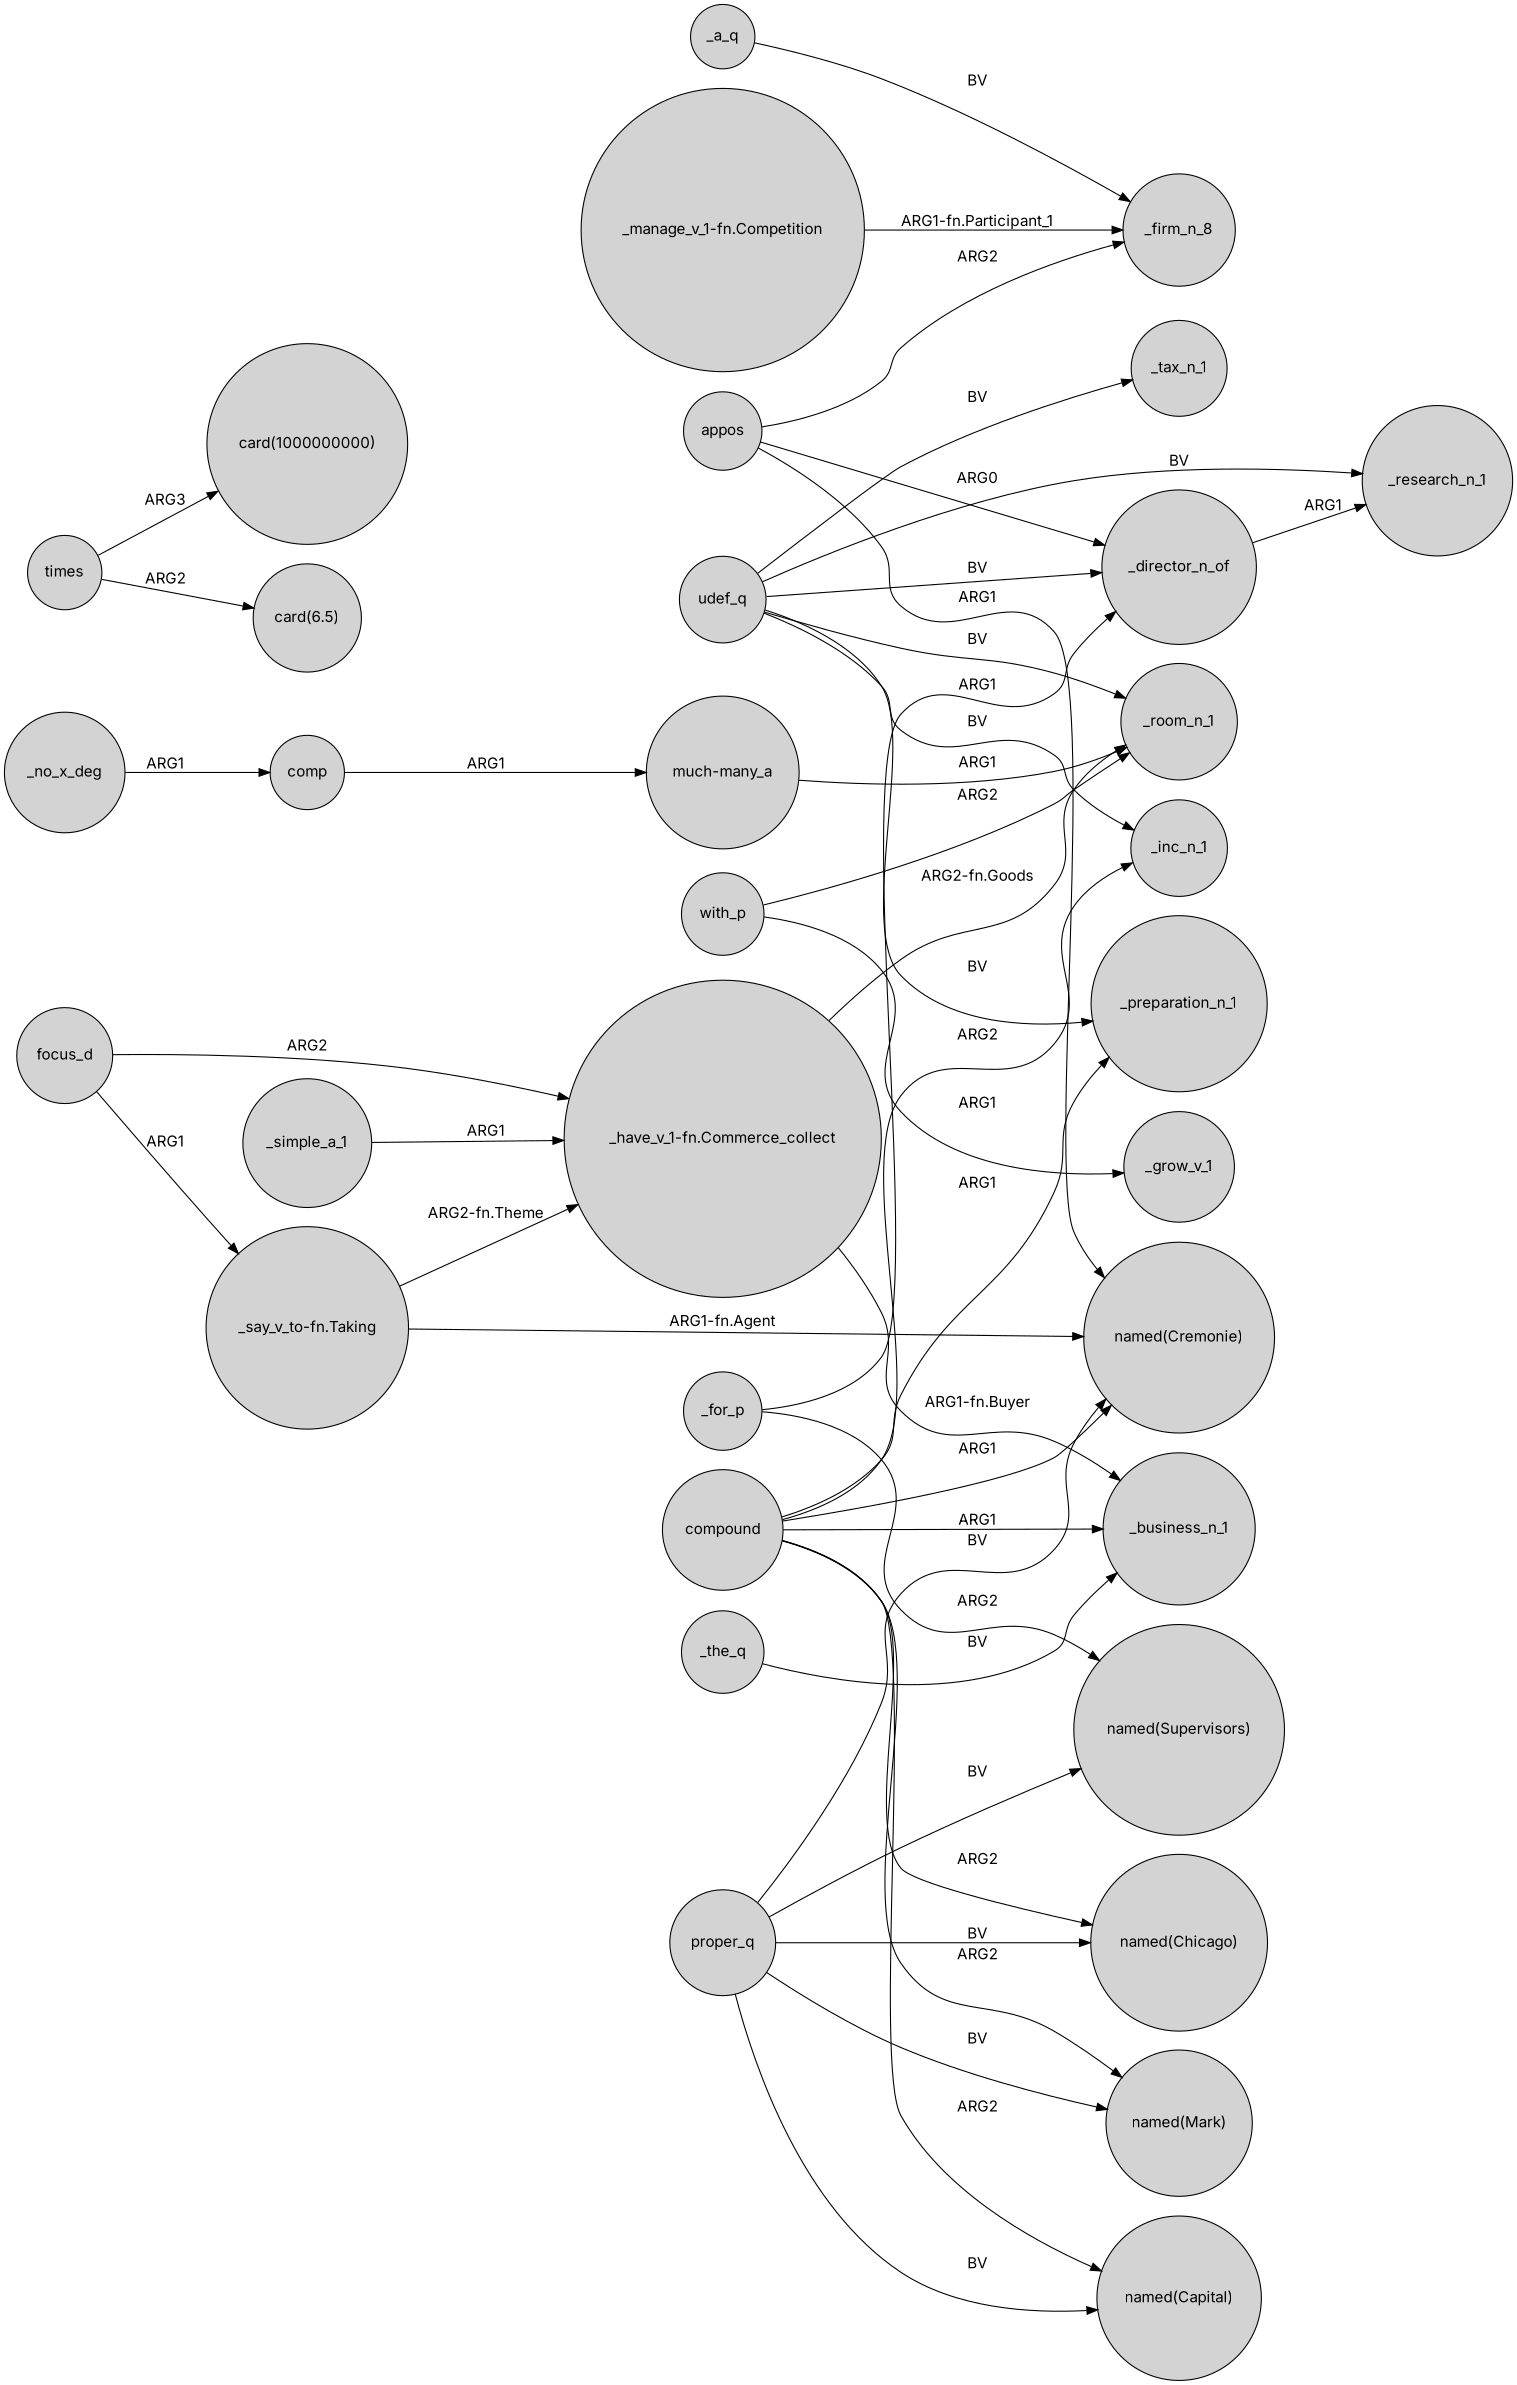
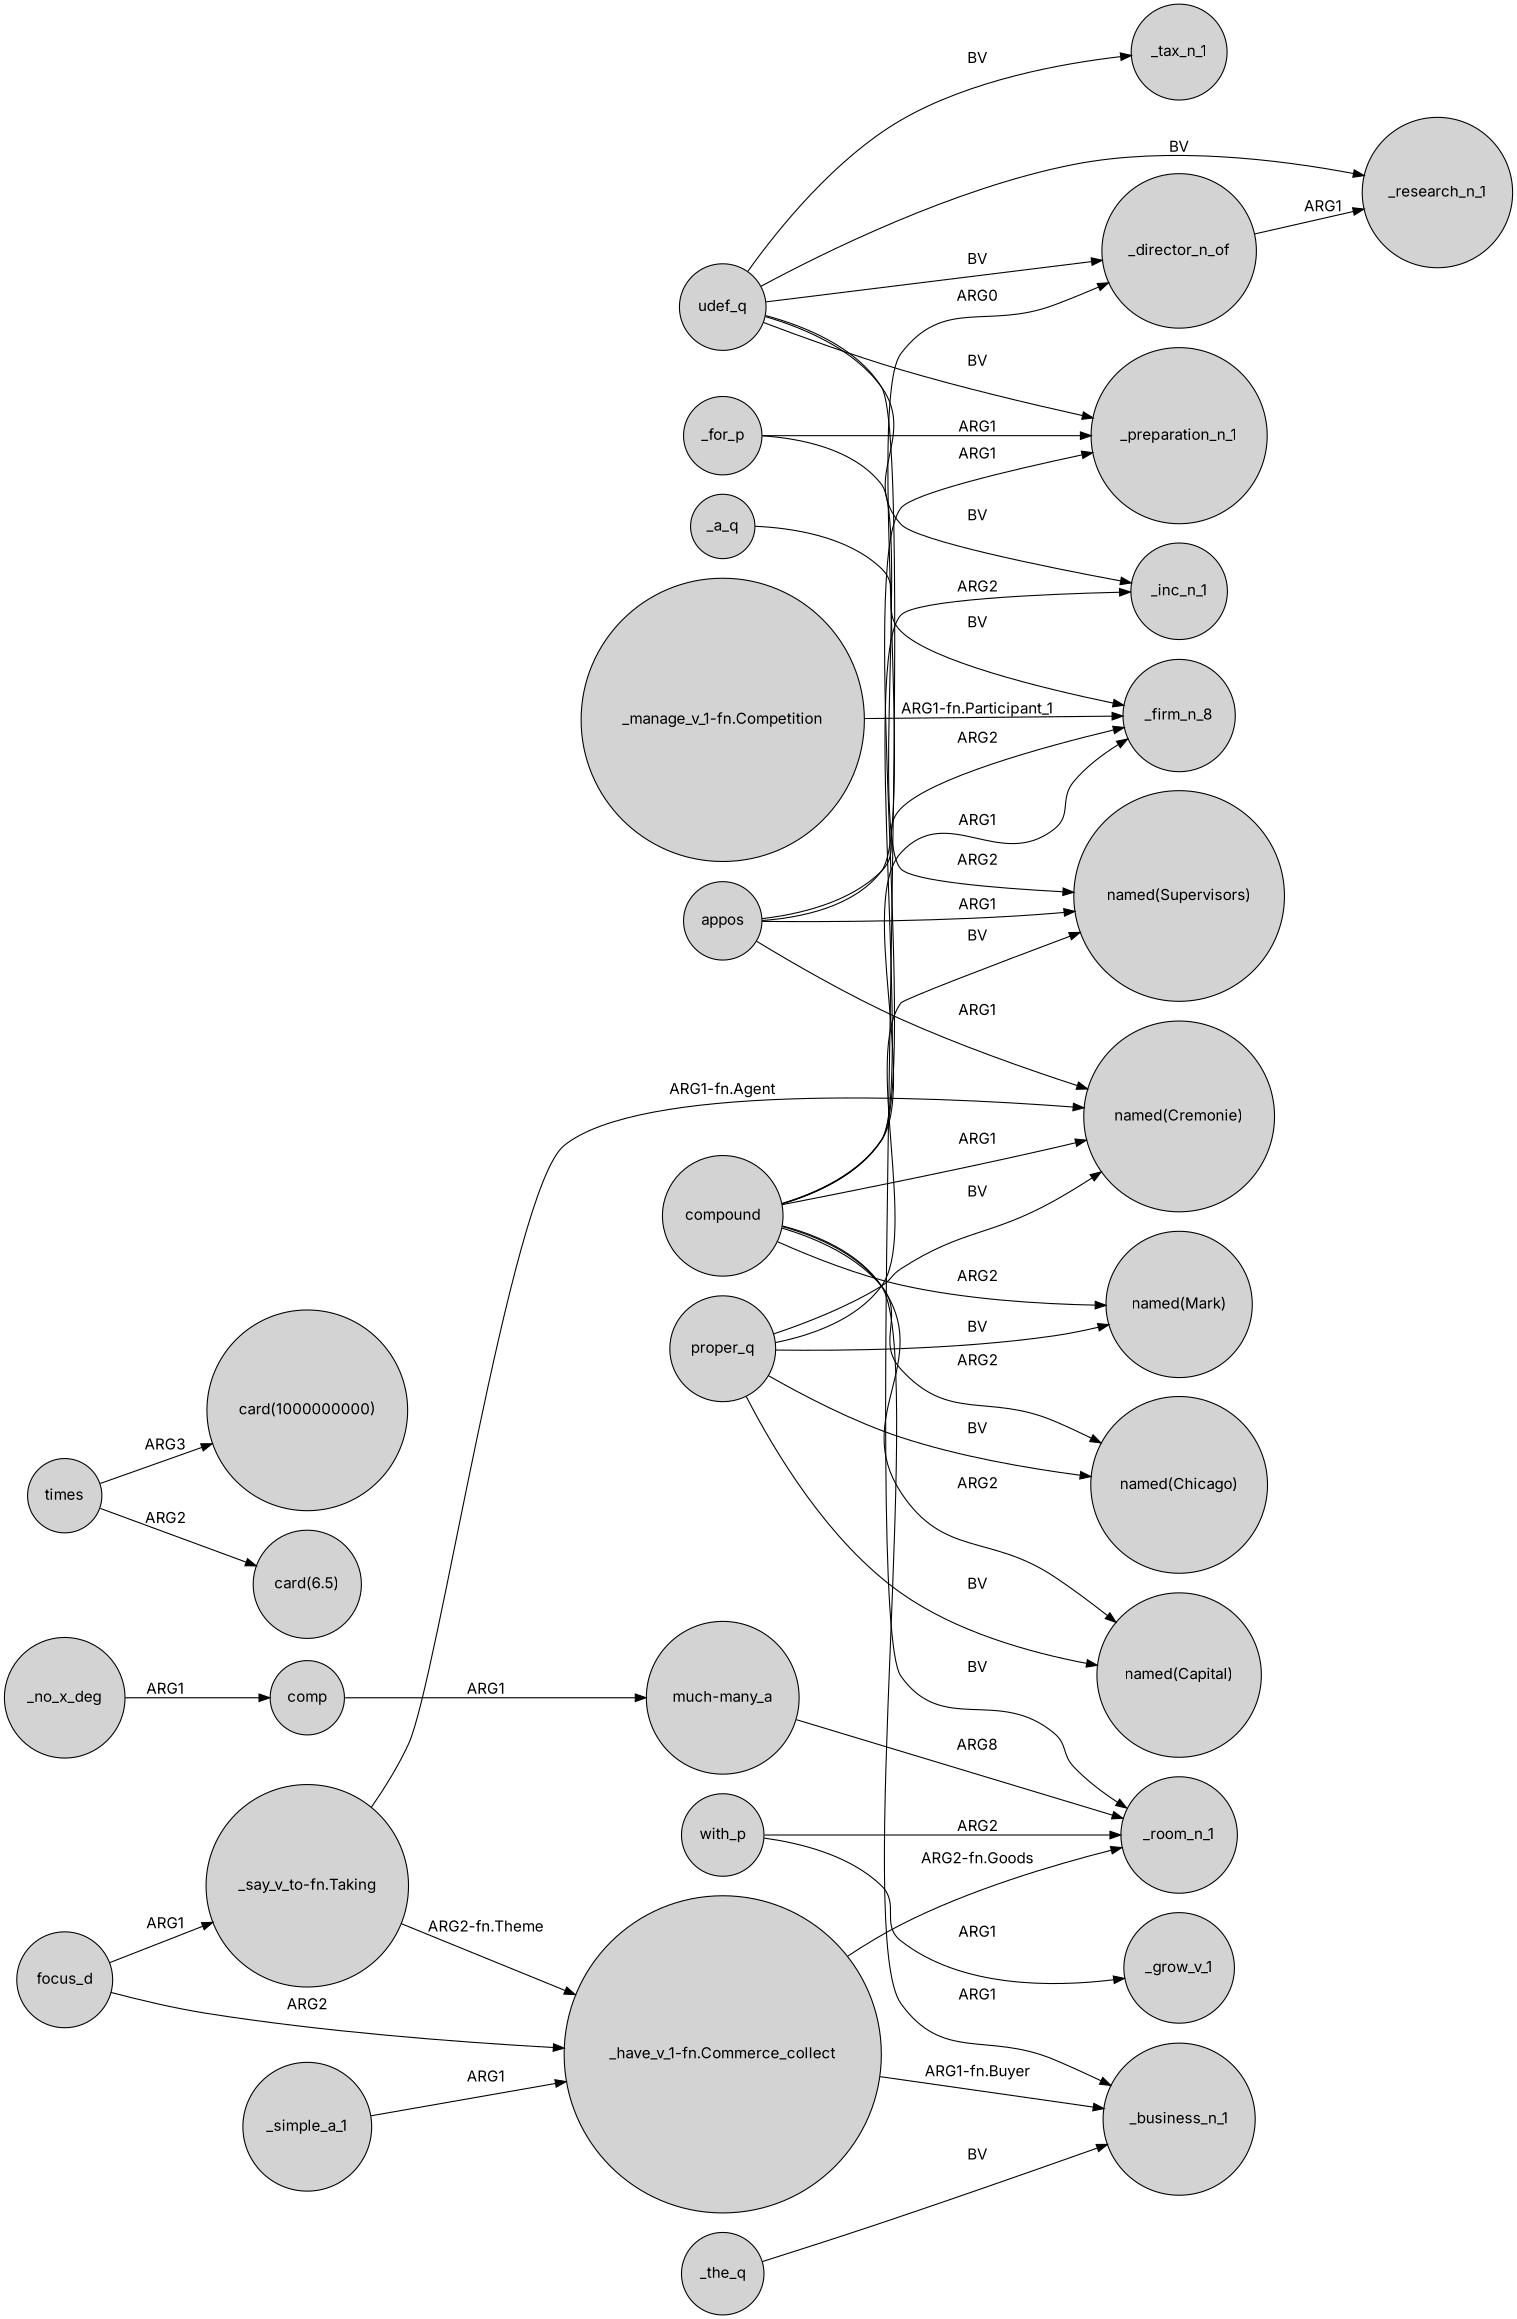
edge "much-many_a" -> "_room_n_1": label "ARG1" -> "ARG8"
edge "compound" -> "_firm_n_8": added, label "ARG1"
edge "appos" -> "named(Supervisors)": added, label "ARG1"
edge "_for_p" -> "_director_n_of": now "_for_p" -> "_preparation_n_1"
